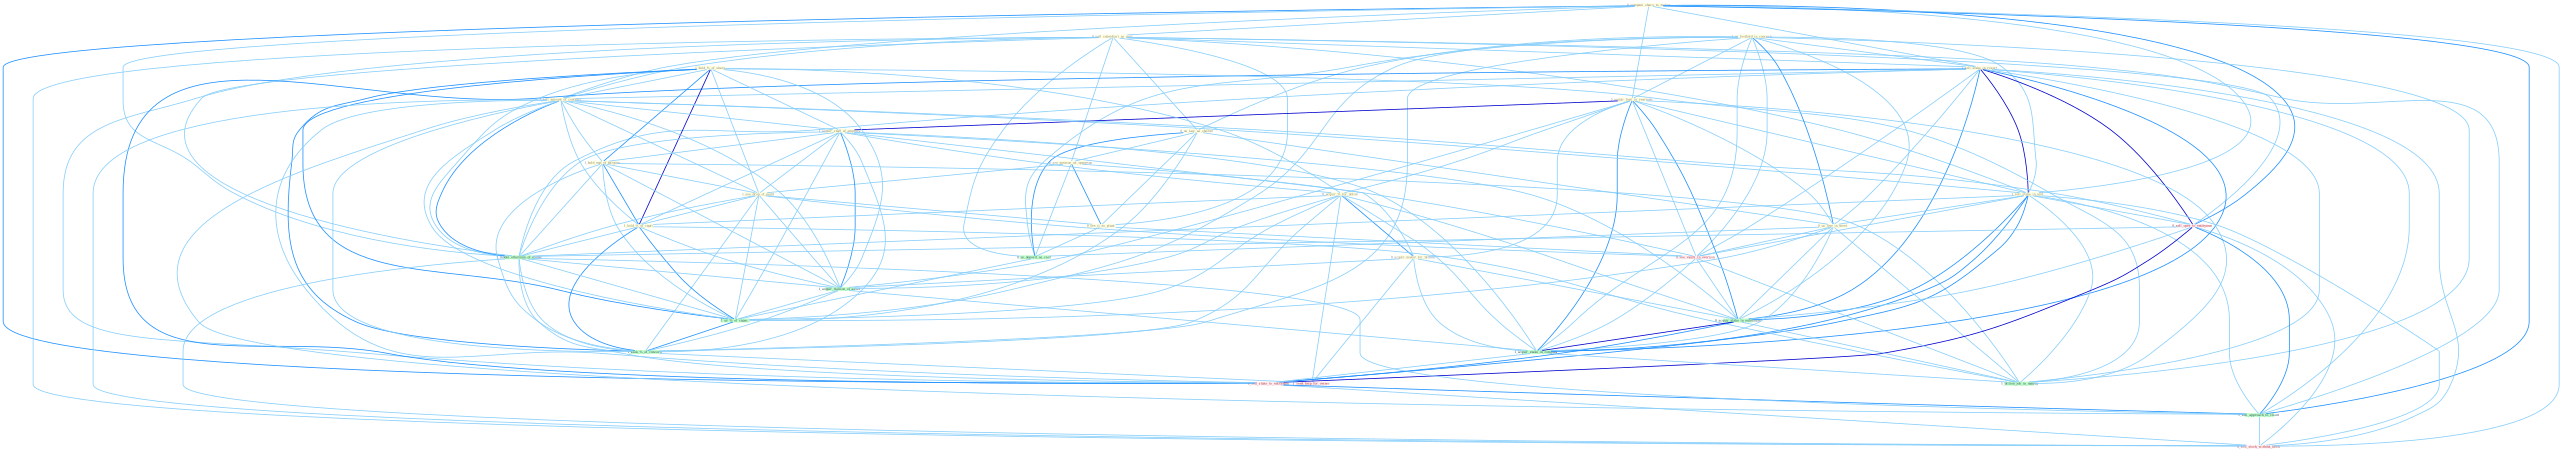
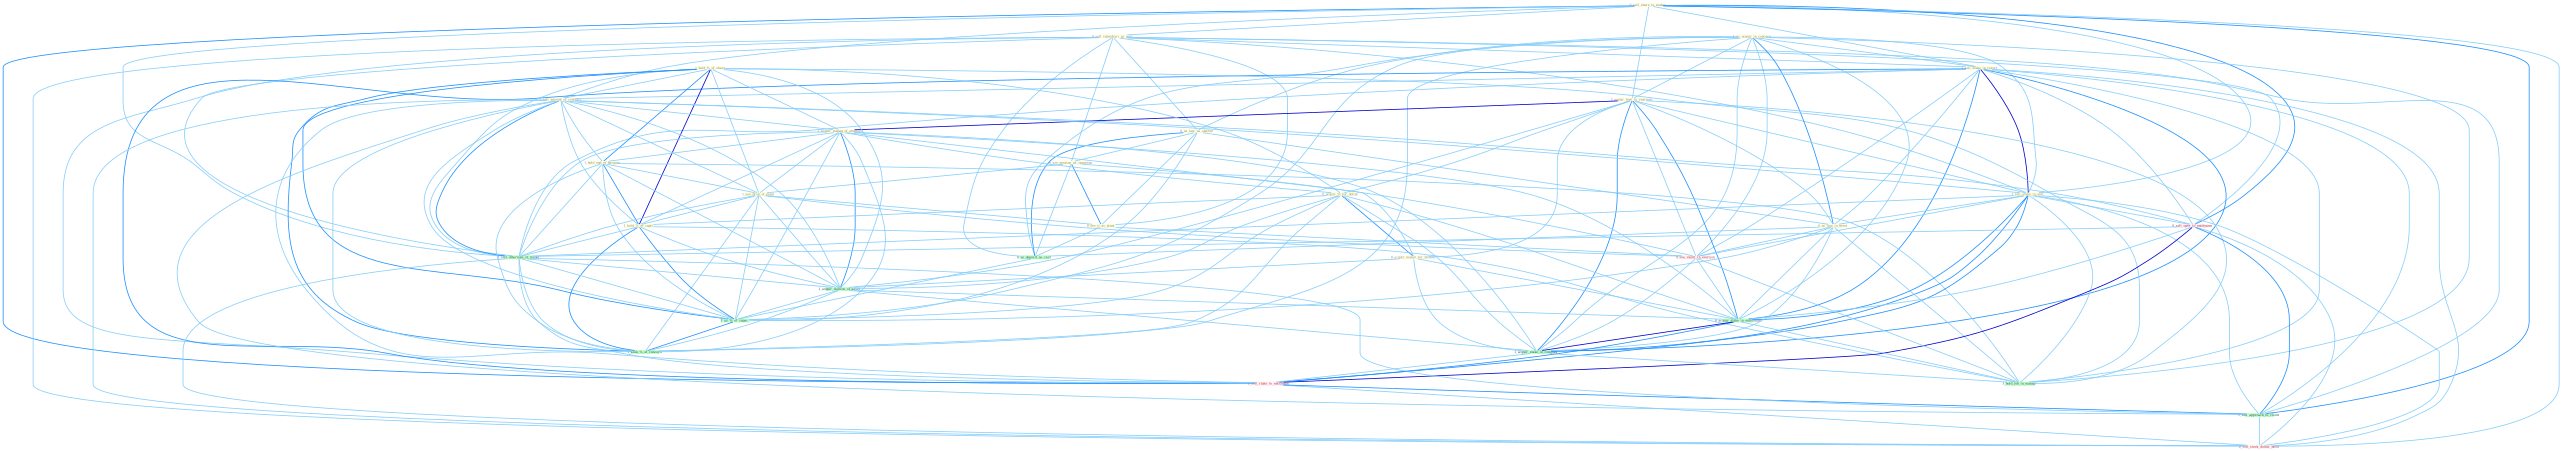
node "0_compani_share_to_maker": label "0_compani_share_to_maker" -> "0_sell_share_to_maker"
node "1_us_foothold_in_concern": label "1_us_foothold_in_concern" -> "1_us_acquir_in_concern"
edge "0_sell_subsidiari_as_part" -- "1_sell_amount_of_contract": removed
edge "1_sell_stake_in_resort" -- "0_sell_oper_to_entitynam": color #0000cd -> #87cefa
node "1_acquir_staff_of_employe": label "1_acquir_staff_of_employe" -> "1_acquir_manag_of_employe"
node "1_model_othernum_of_model": label "1_model_othernum_of_model" -> "1_sell_othernum_of_model"
edge "1_acquir_million_of_asset" -- "8_acquir_stake_in_entitynam": added
node "1_seek_help_for_owner": removed
node "1_billion_job_in_manag": label "1_billion_job_in_manag" -> "1_hold_job_in_manag"
node "0_sell_stock_without_hitch": label "0_sell_stock_without_hitch" -> "0_sell_stock_dollar_hitch"
